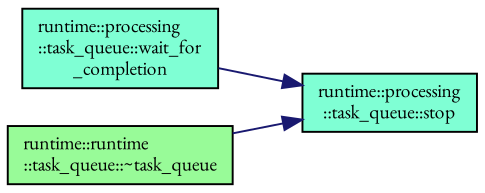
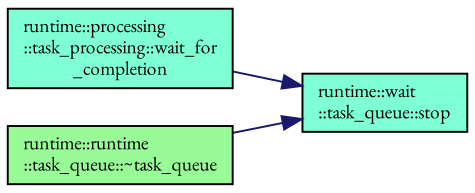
node "runtime::processing ::task_queue::wait_for _completion": label "runtime::processing ::task_queue::wait_for _completion" -> "runtime::processing ::task_processing::wait_for _completion"
node "runtime::processing ::task_queue::stop": label "runtime::processing ::task_queue::stop" -> "runtime::wait ::task_queue::stop"
